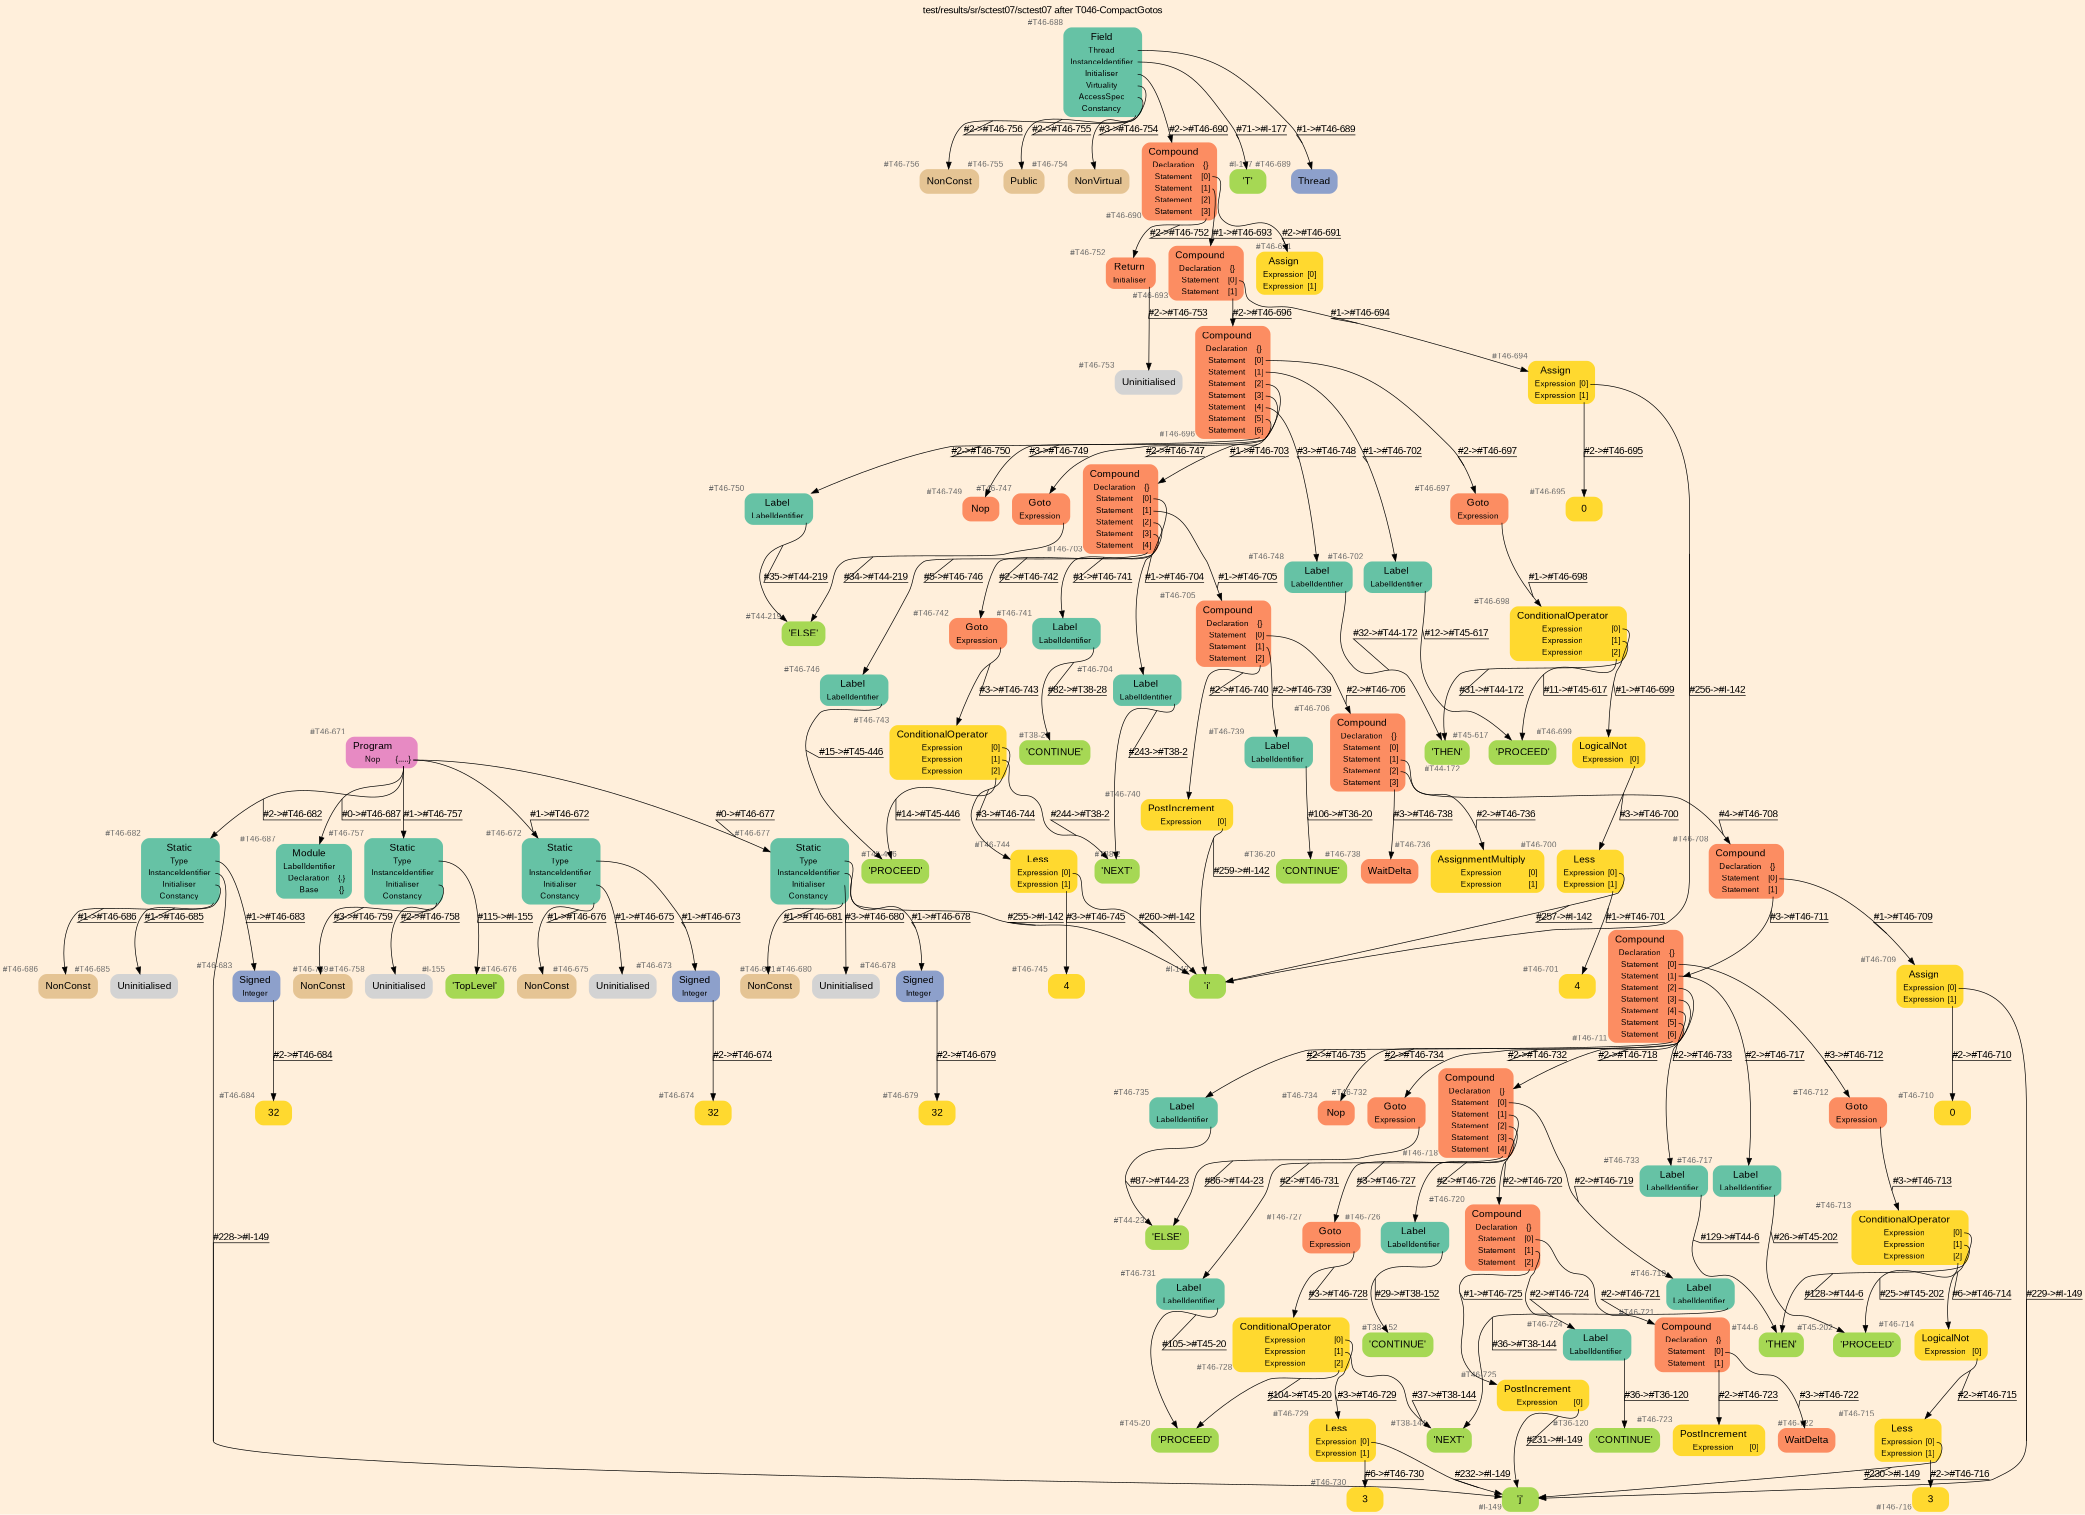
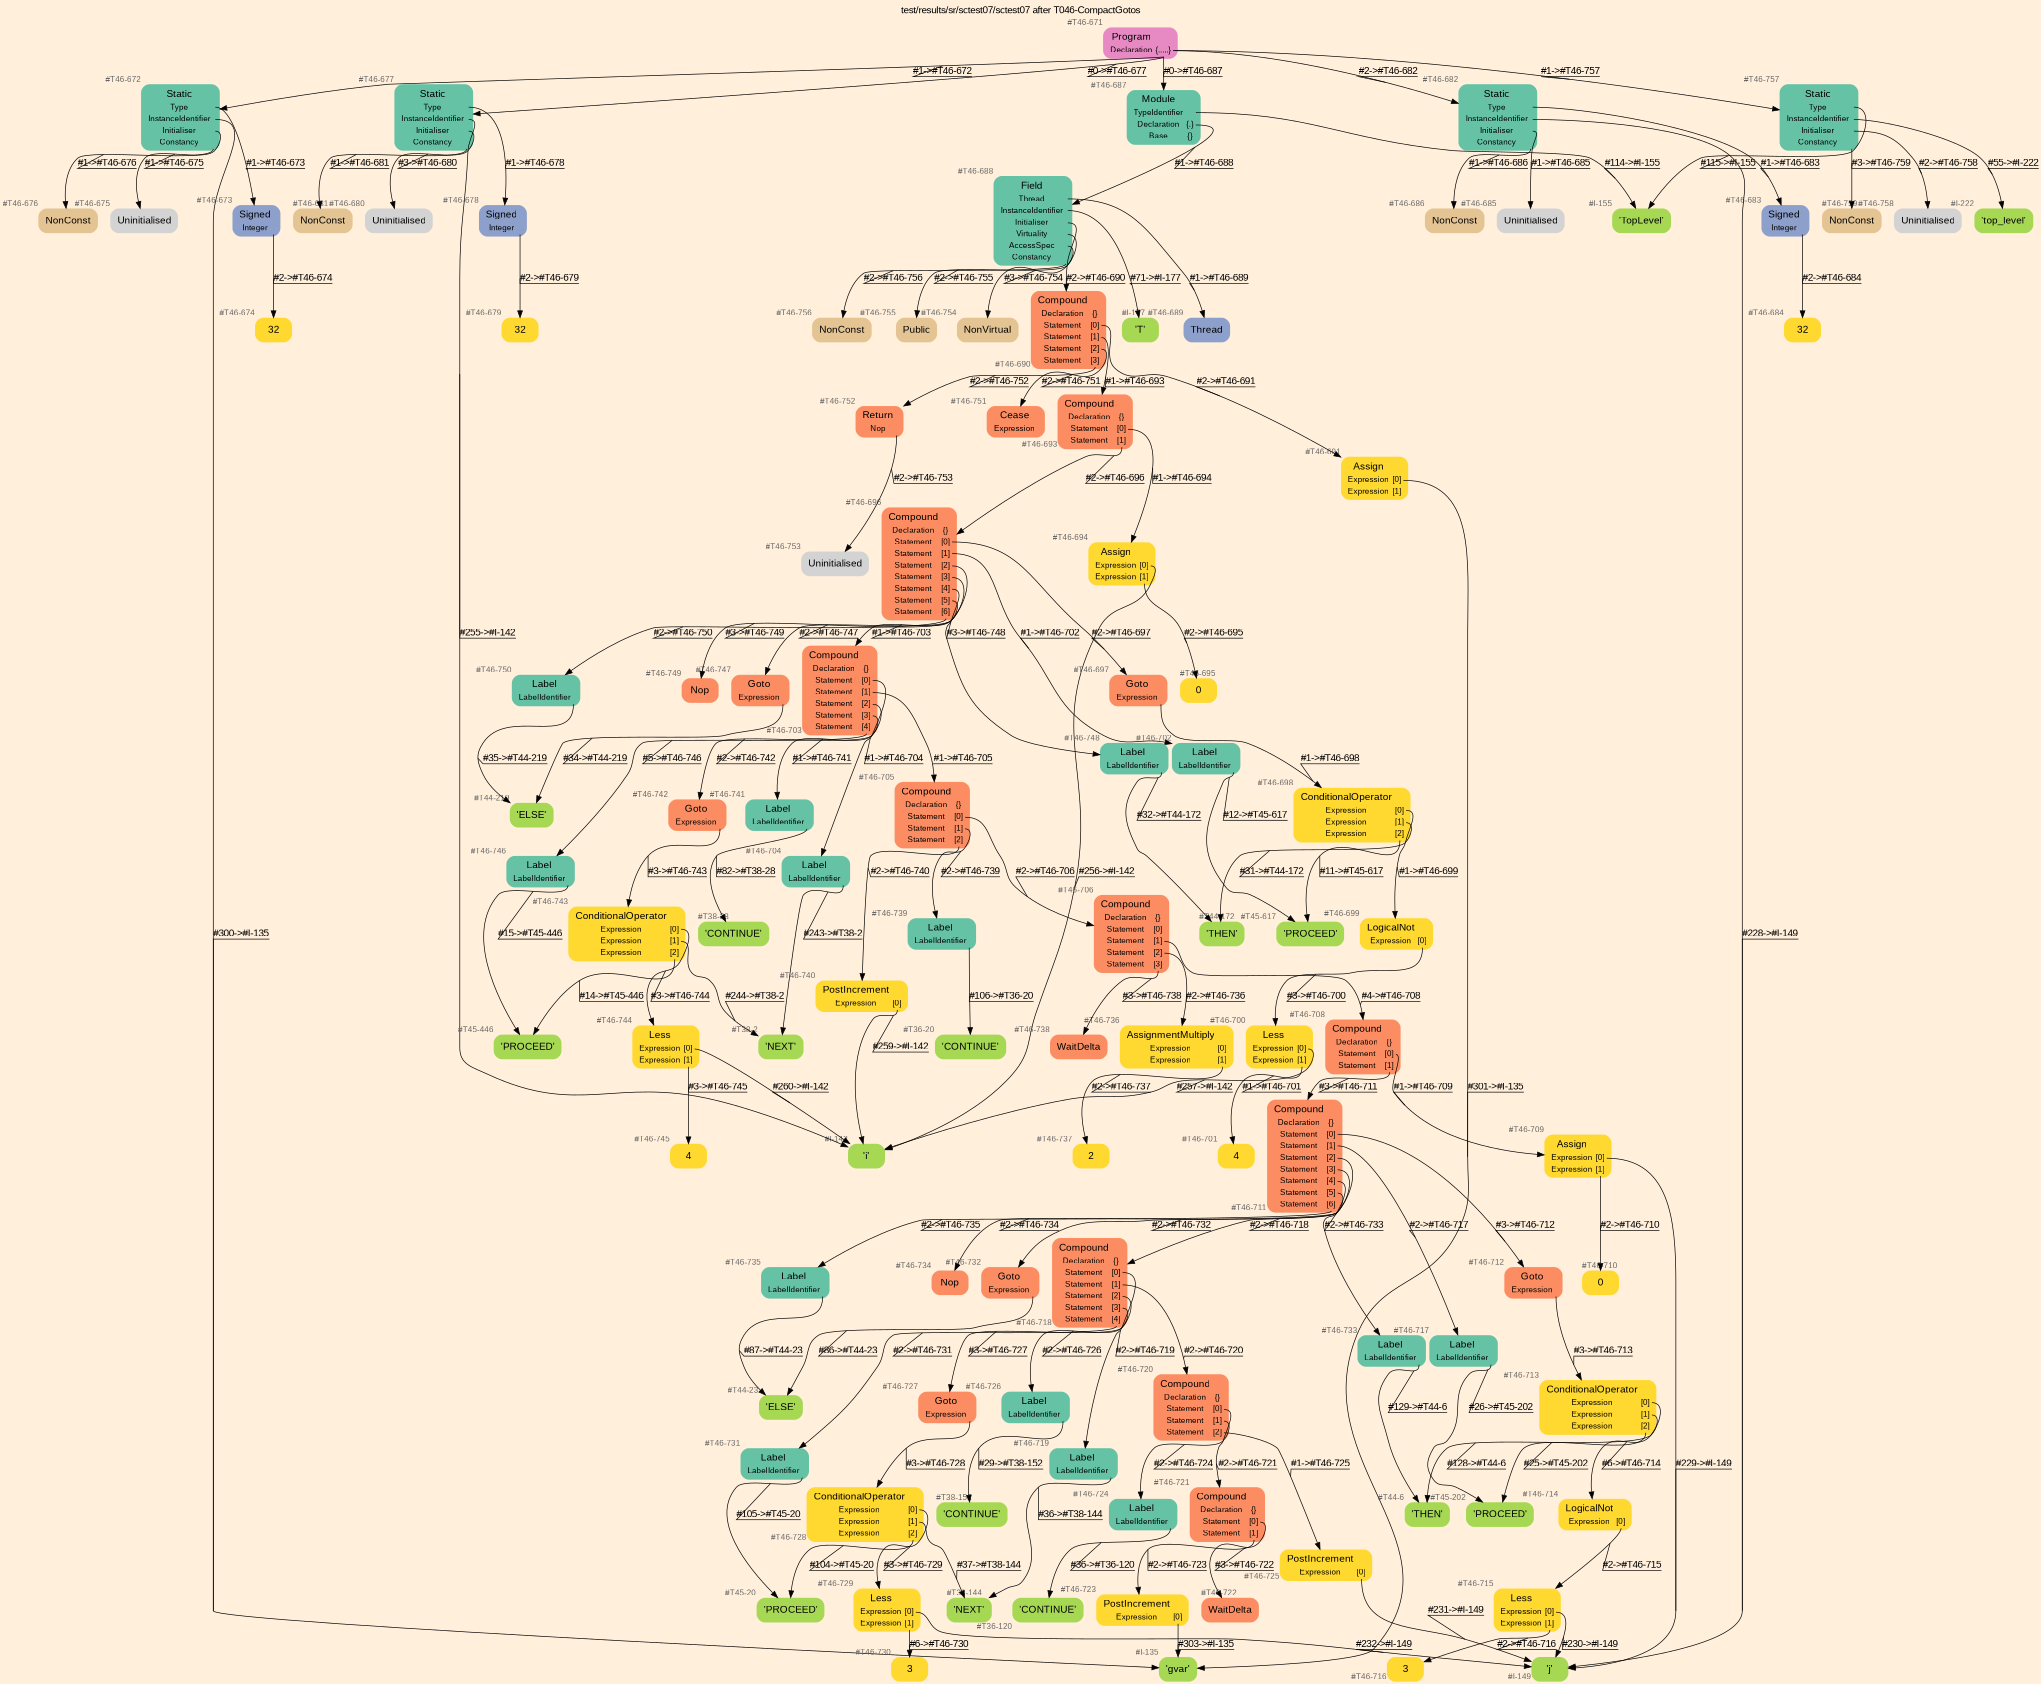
edge "Module" -> "'TopLevel'": added, label "#114->#I-155"
edge "Module" -> "Field": added, label "#1->#T46-688"
node "'top_level'": added
node "Return": text "Initialiser" -> "Nop"
node "Cease": added
node "Program": text "Nop" -> "Declaration"
node "Module": text "LabelIdentifier" -> "TypeIdentifier"
node "2": added
node "'gvar'": added
